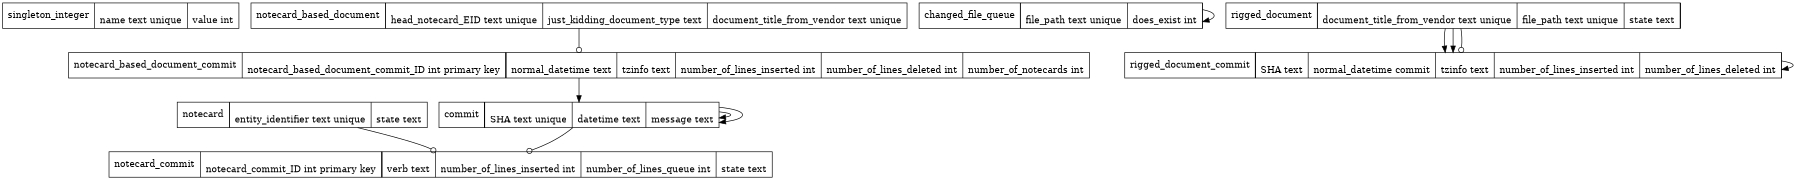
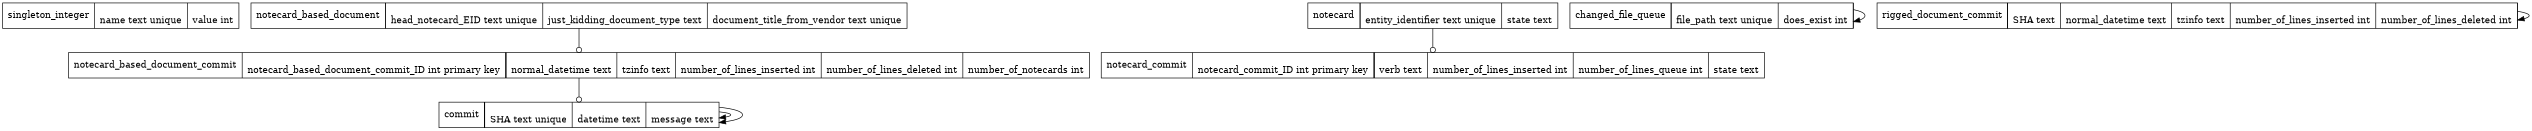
node "rigged_document": removed
node "rigged_document_commit": text "normal_datetime commit" -> "normal_datetime text"
edge "notecard_based_document_commit" -> "commit": arrowhead normal -> odot
edge "commit" -> "notecard_commit": removed
